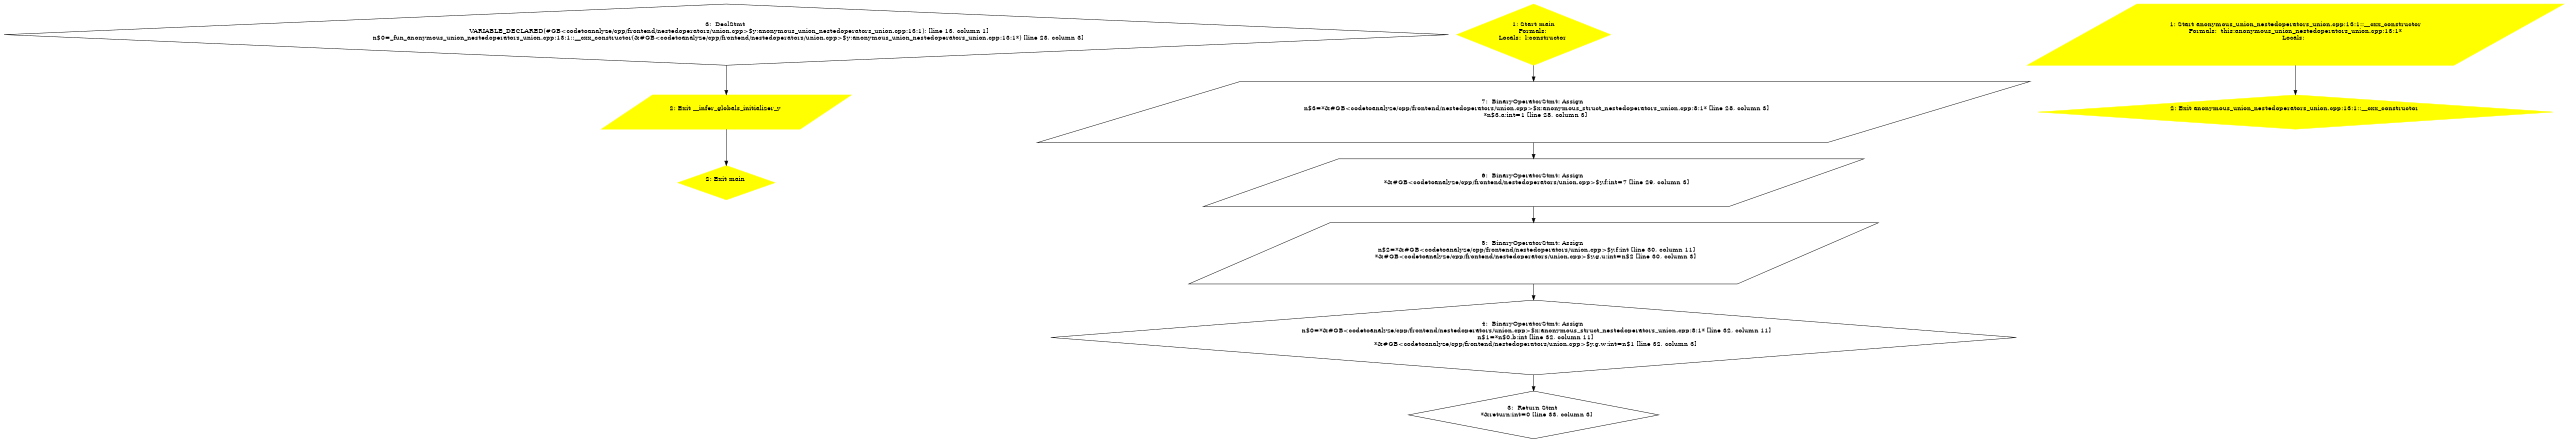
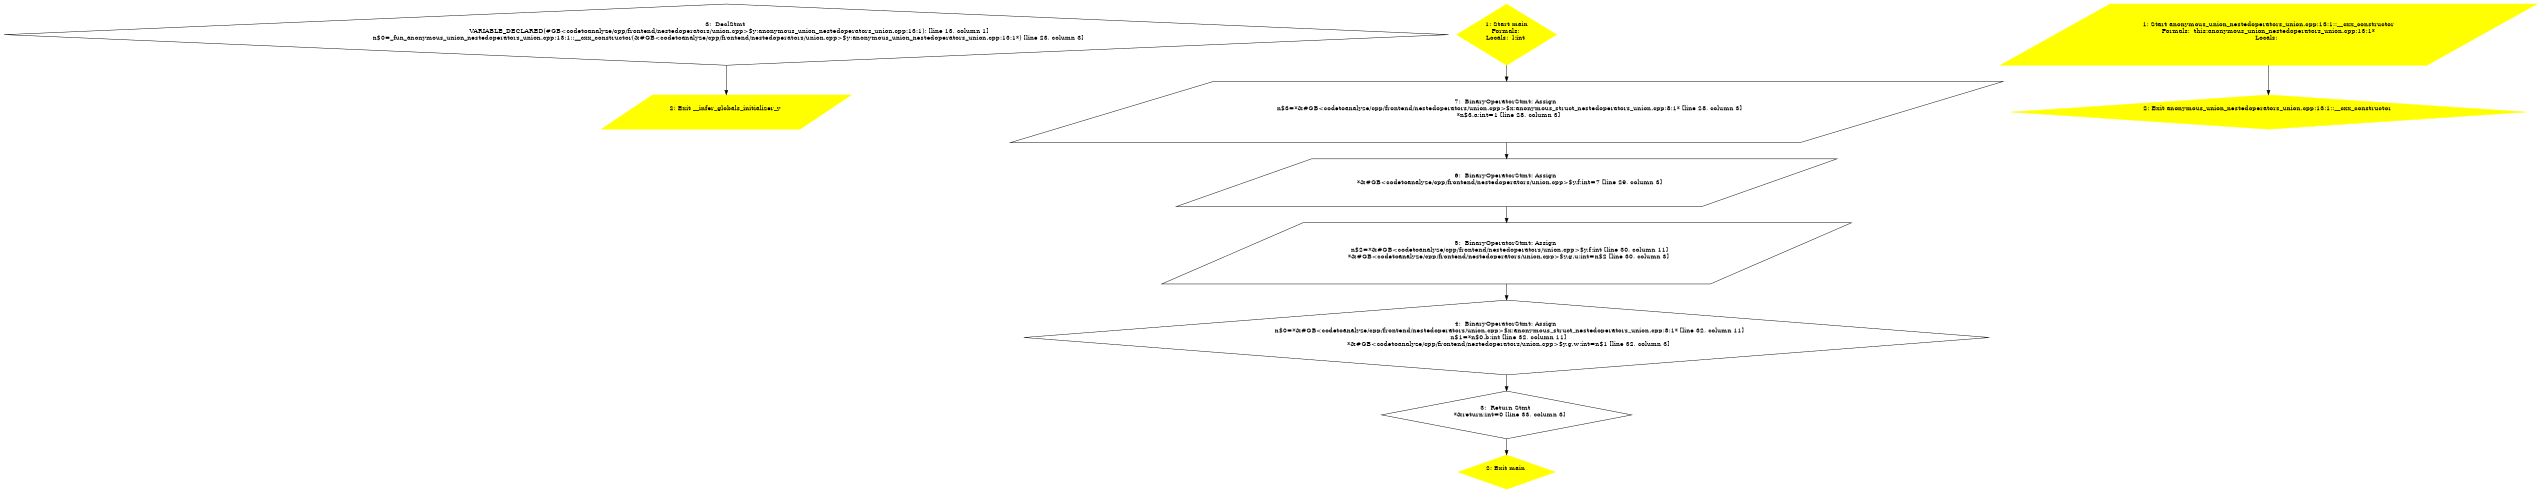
node "1: Start main Formals: Locals:  l:constructor": label "1: Start main Formals: Locals:  l:constructor" -> "1: Start main Formals: Locals:  l:int"
edge "2: Exit __infer_globals_initializer_y" -> "2: Exit main": now "3:  Return Stmt *&return:int=0 [line 33, column 3]" -> "2: Exit main"
